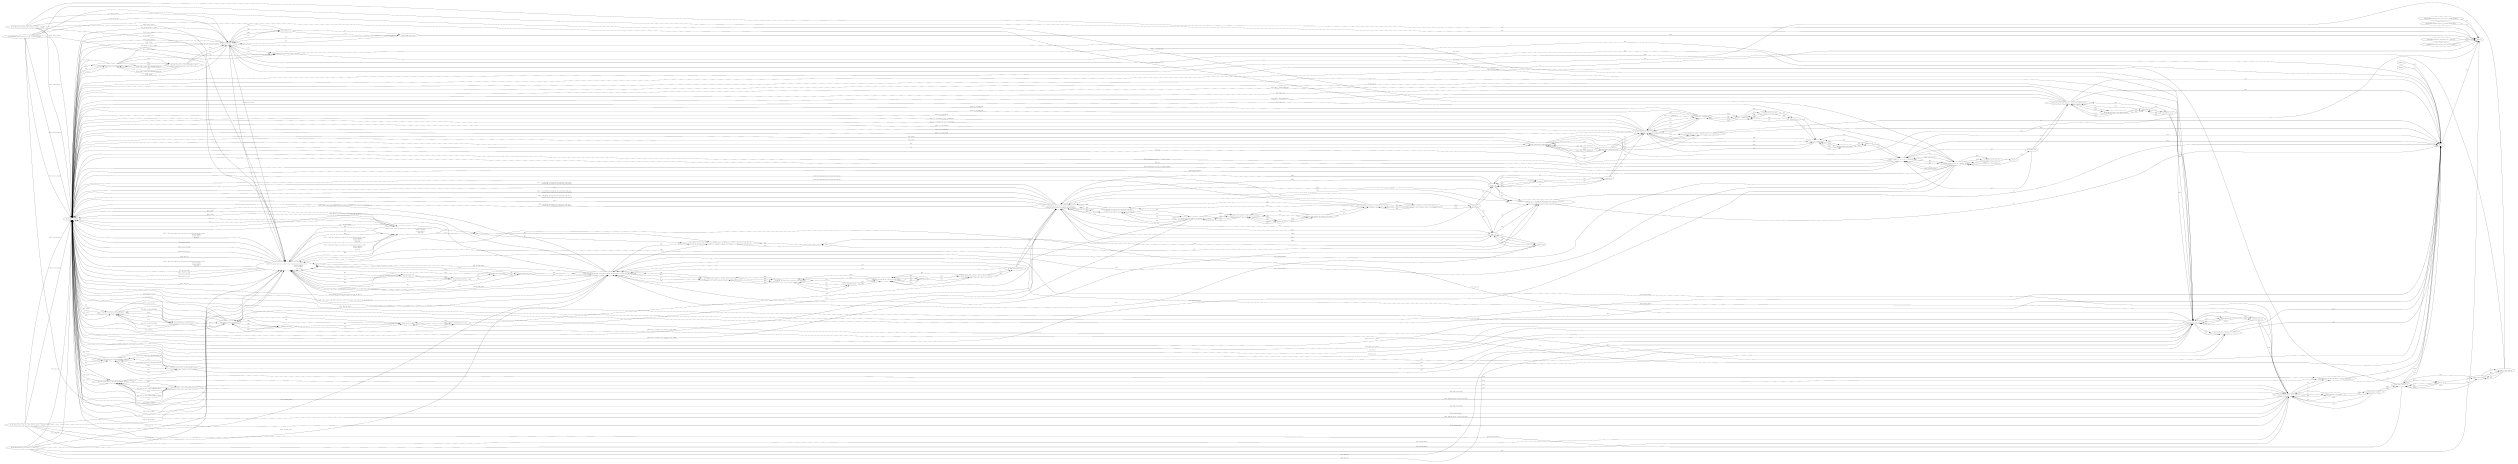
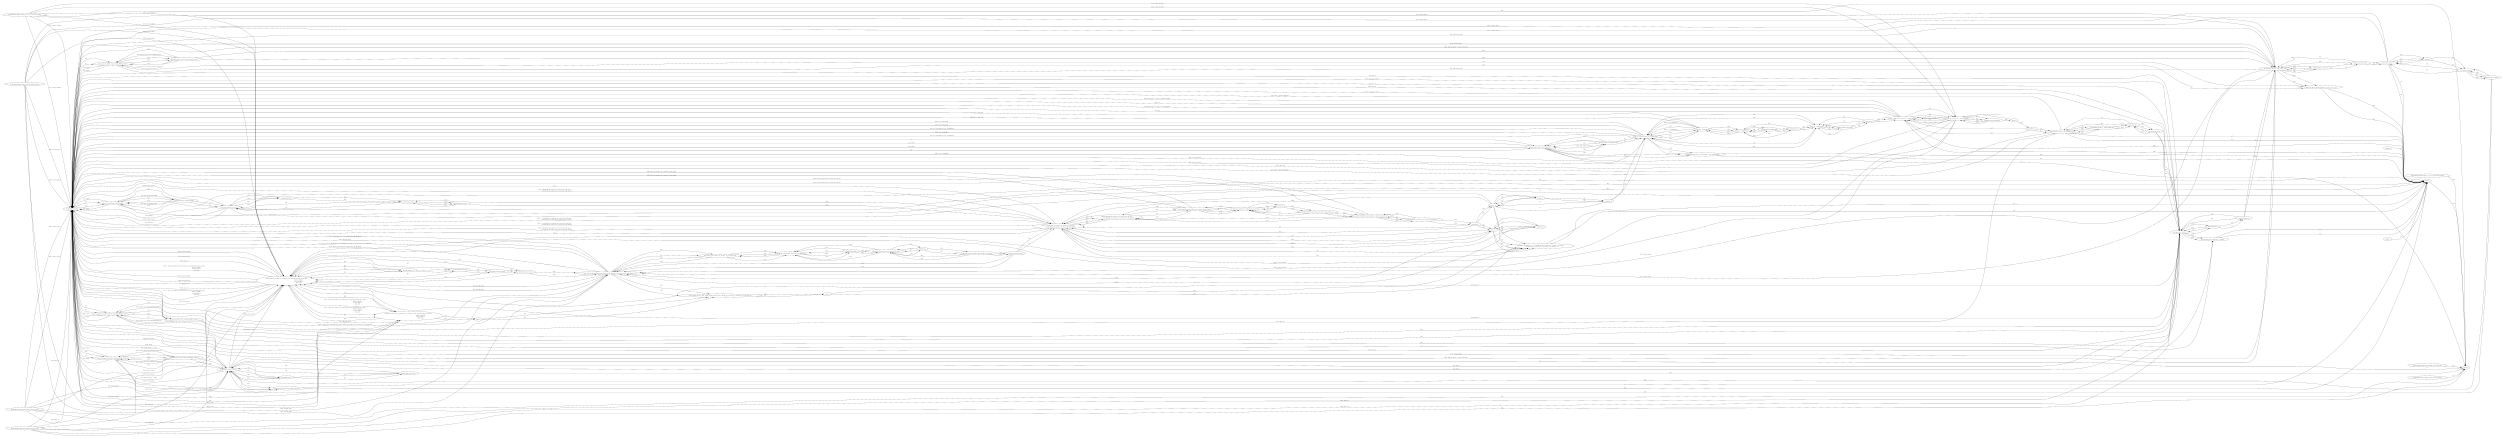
node "(MethodParameterOut,const gss_OID desired_object)": removed
node "(MethodParameterOut,*data_set = GSS_C_NO_BUFFER_SET)": label "(MethodParameterOut,*data_set = GSS_C_NO_BUFFER_SET)" -> "(Call,*data_set = GSS_C_NO_BUFFER_SET)"
